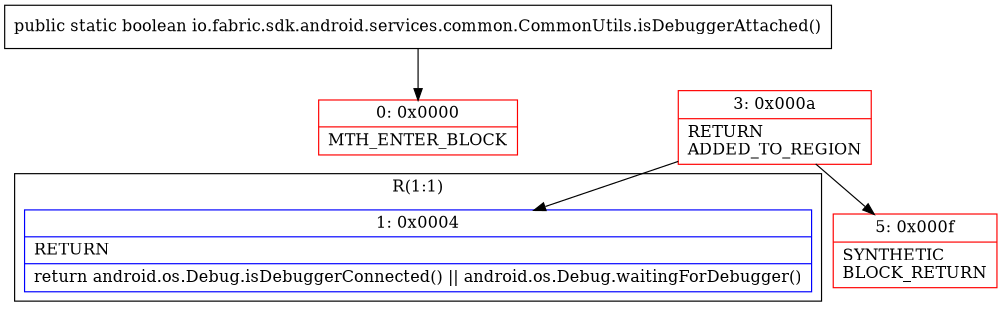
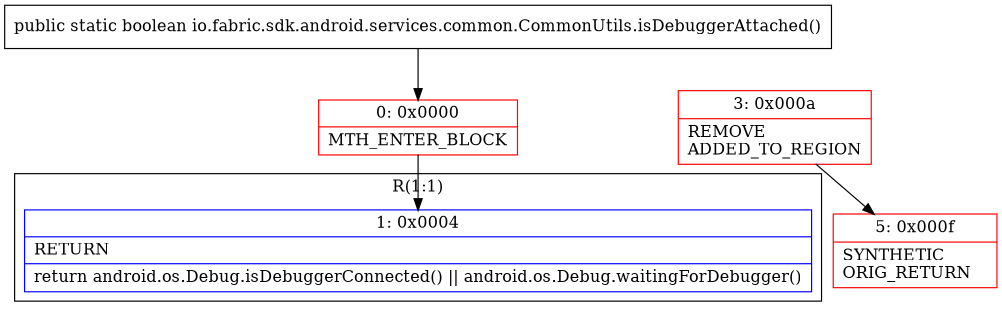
node "3: 0x000a": text "RETURN" -> "REMOVE"
edge "3: 0x000a" -> "1: 0x0004": now "0: 0x0000" -> "1: 0x0004"
node "5: 0x000f": text "BLOCK_RETURN" -> "ORIG_RETURN"
